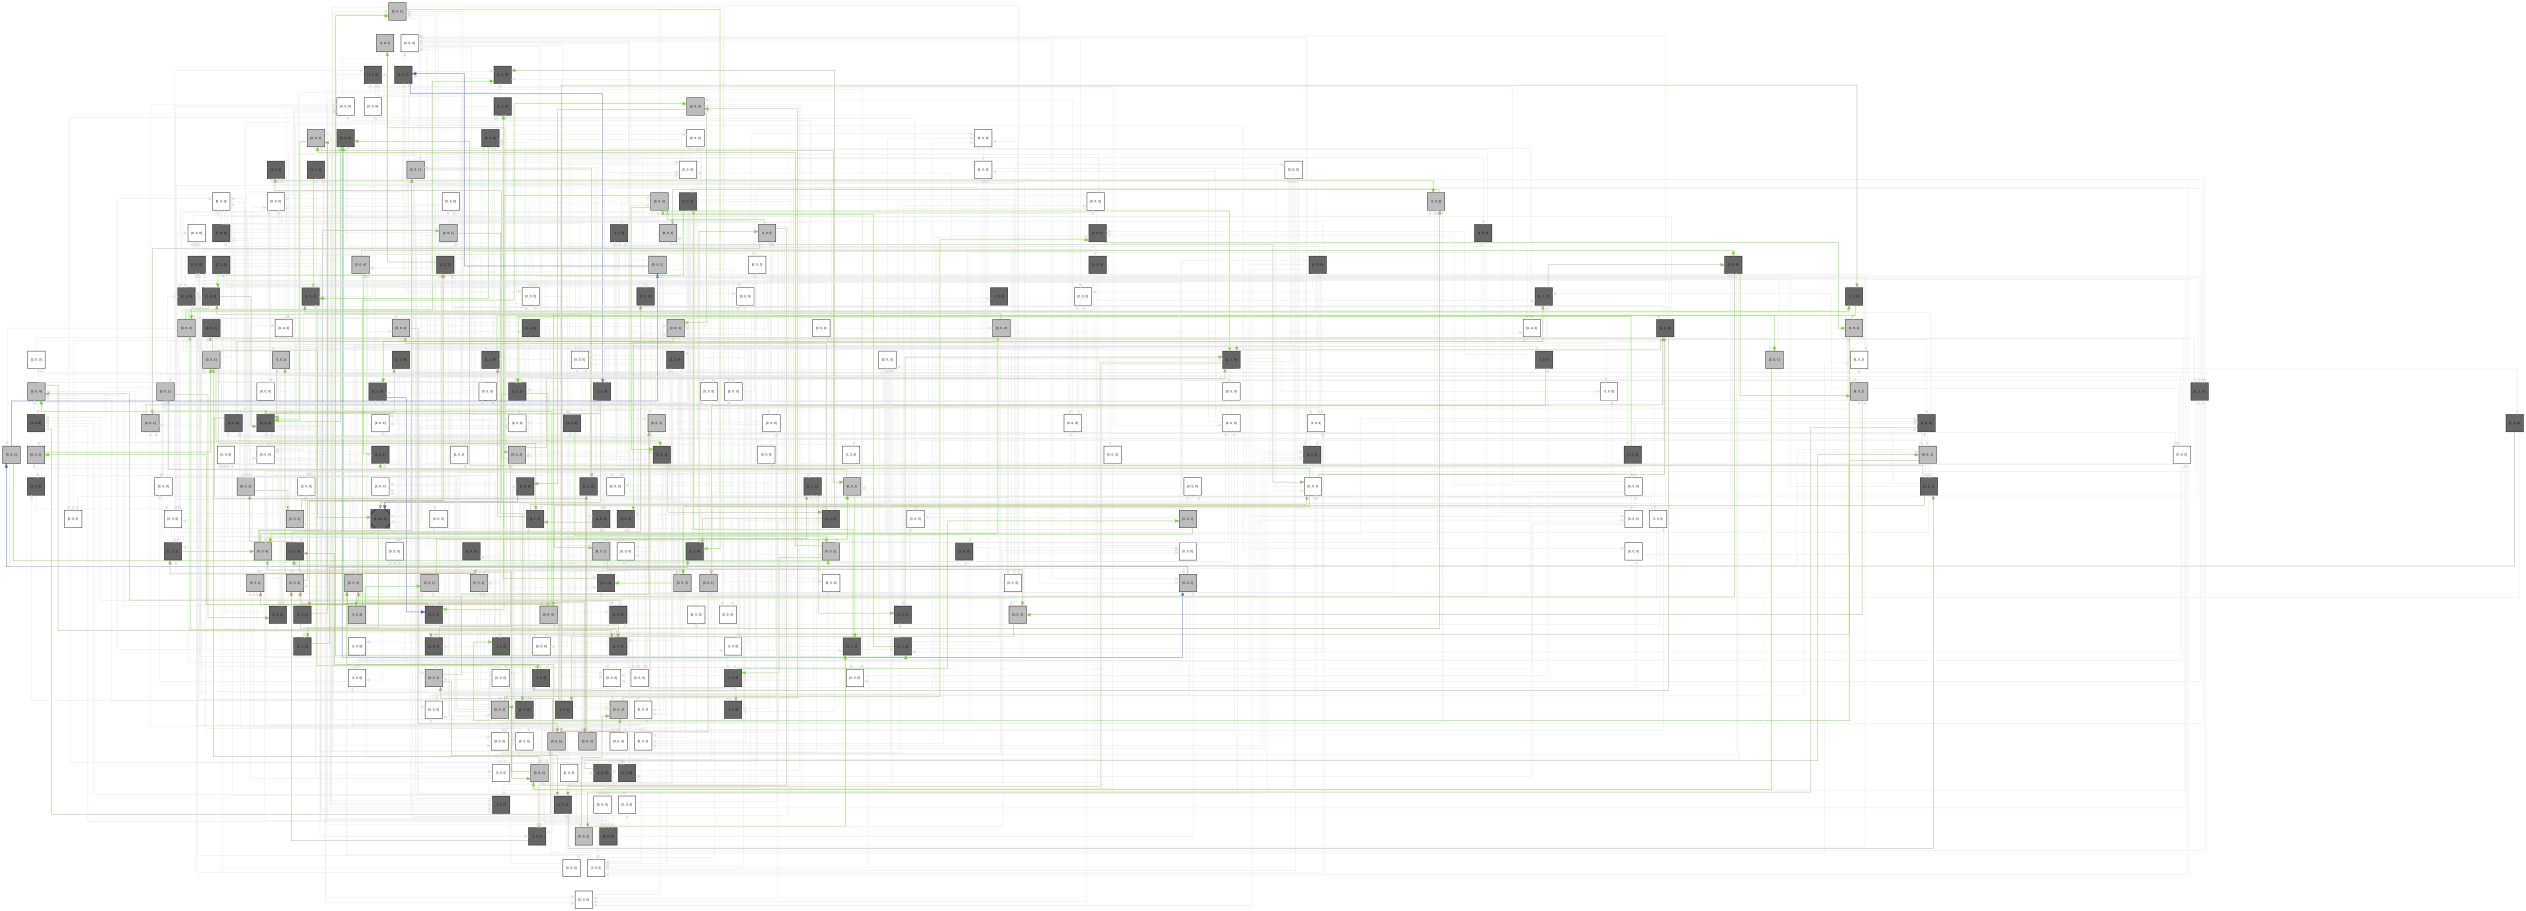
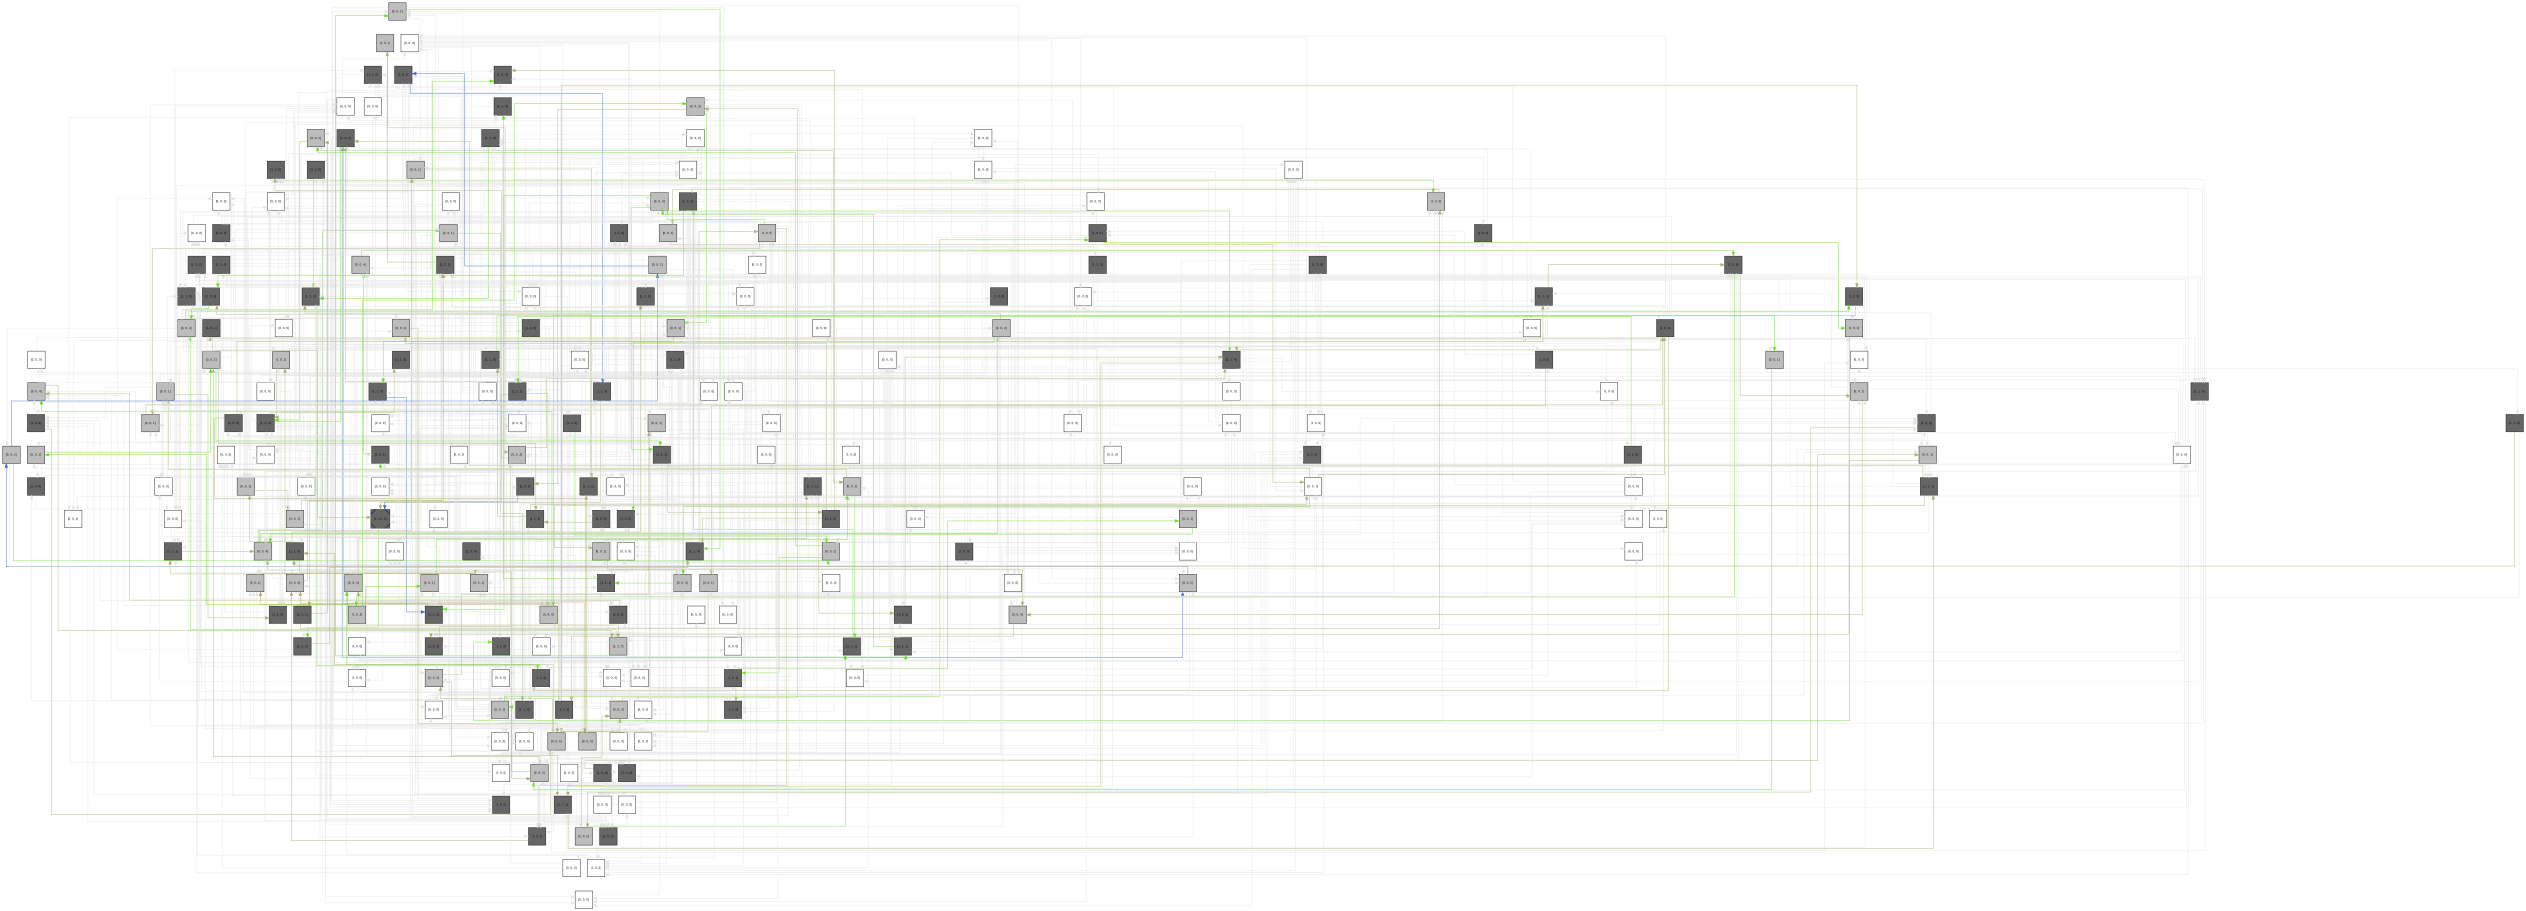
edge "[1, 0, 3]" -> "[1, 4, 3]": removed
edge "[1, 1, 5]" -> "[1, 4, 3]": now "[1, 1, 5]" -> "[1, 9, 2]"
node "[1, 1, 7]": fillcolor #666666 -> #bdbdbd
